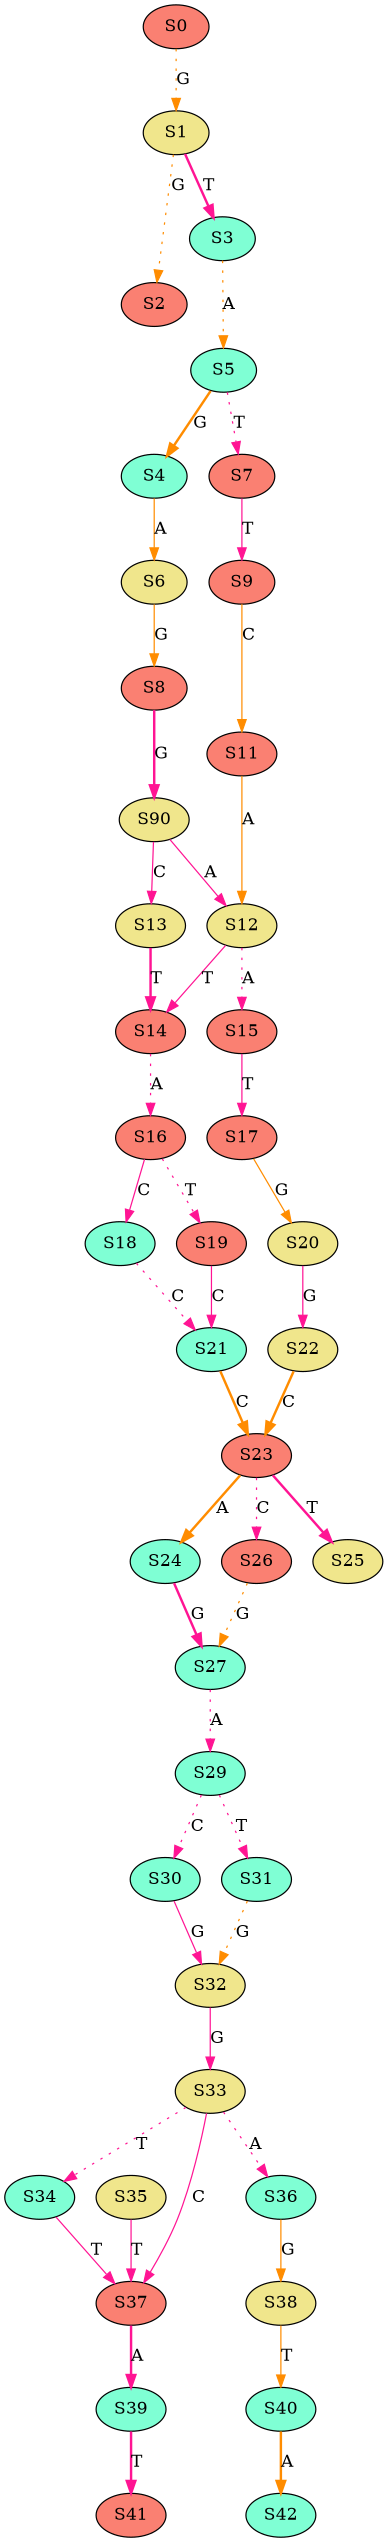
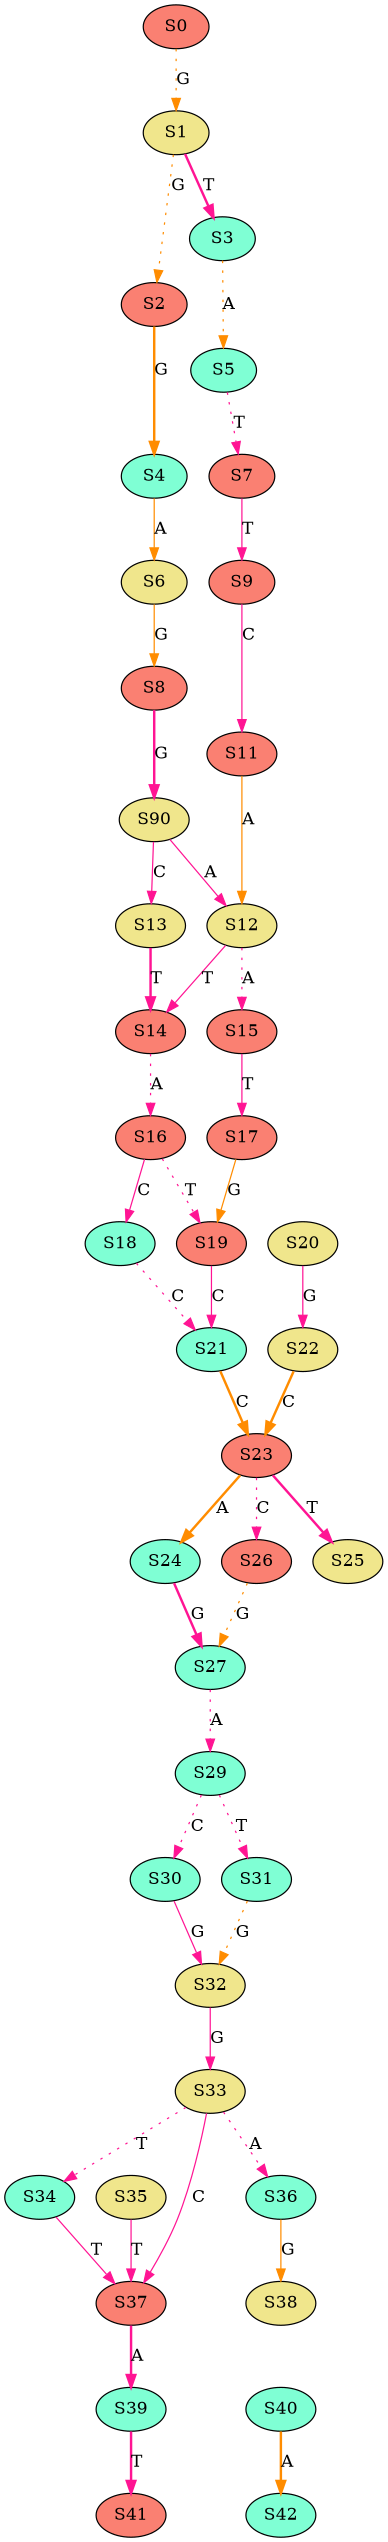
edge "S5" -> "S4": now "S2" -> "S4"
edge "S9" -> "S11": color darkorange -> deeppink
edge "S17" -> "S20": now "S17" -> "S19"
edge "S38" -> "S40": removed, label "T"
